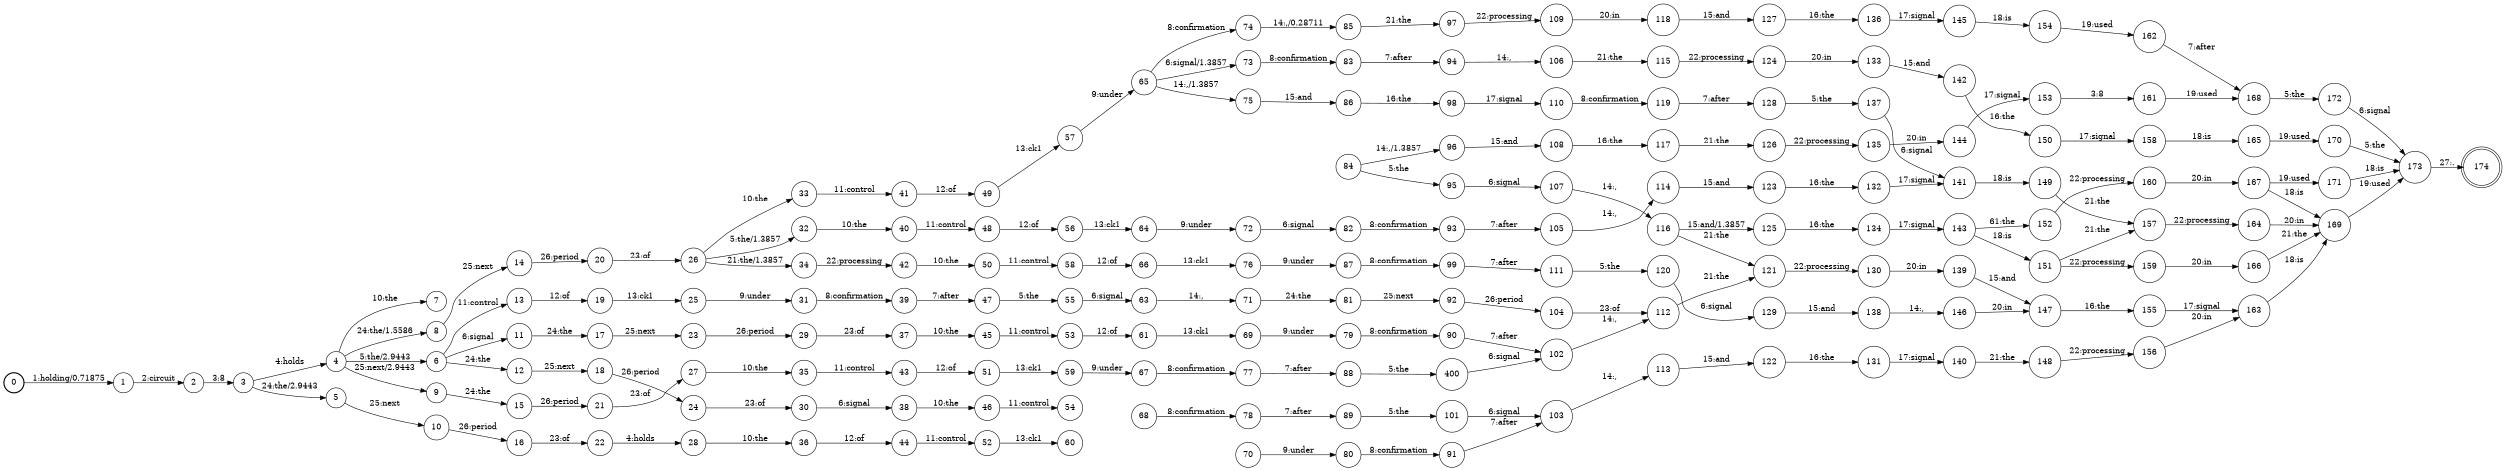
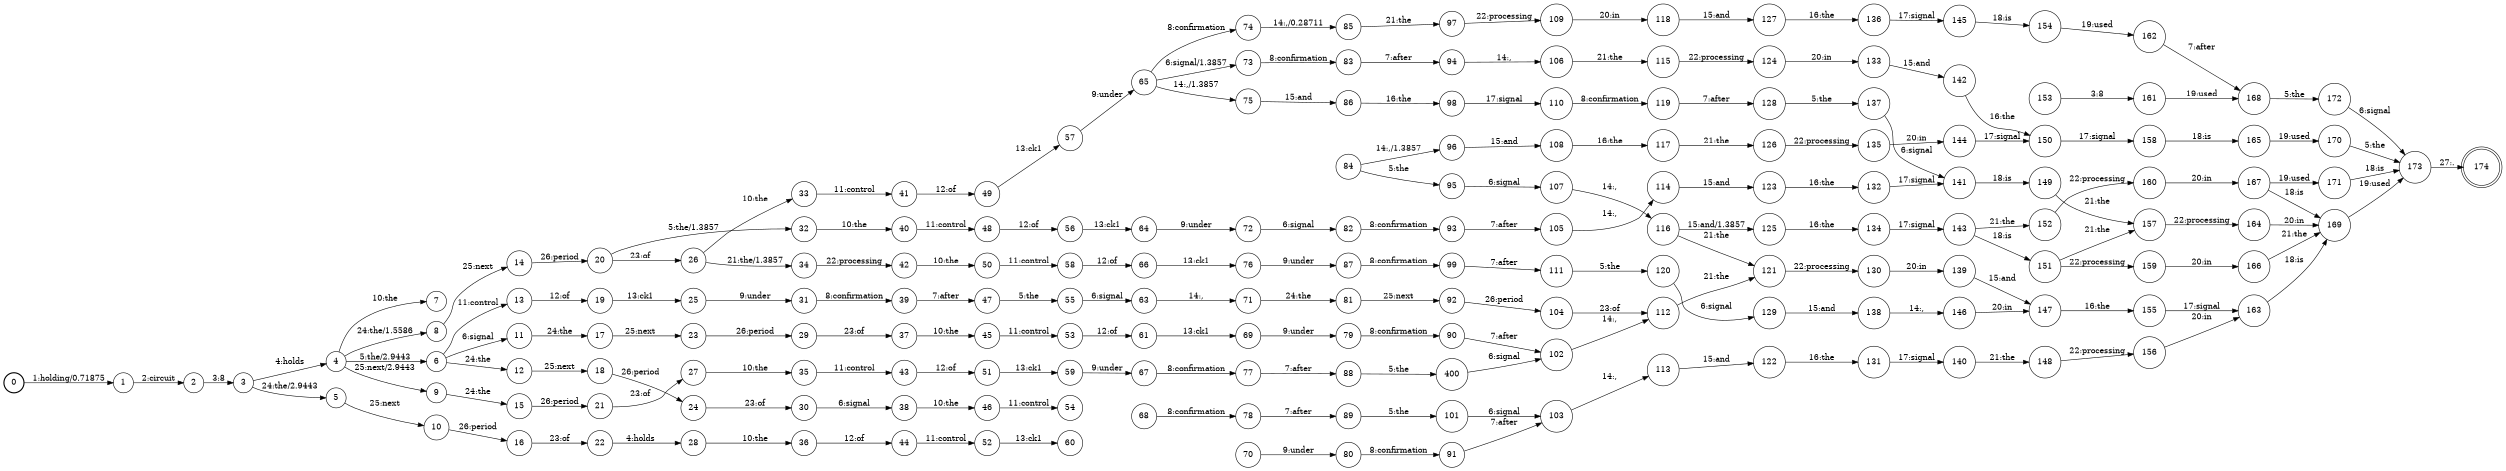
edge "144" -> "153": now "144" -> "150"
edge "143" -> "152": label "61:the" -> "21:the"
edge "26" -> "32": now "20" -> "32"
